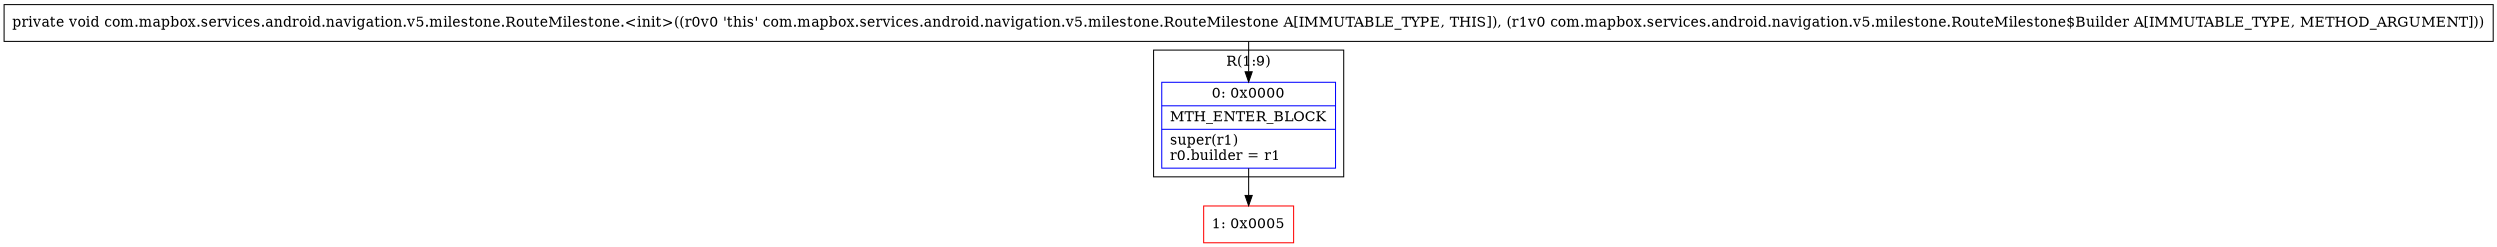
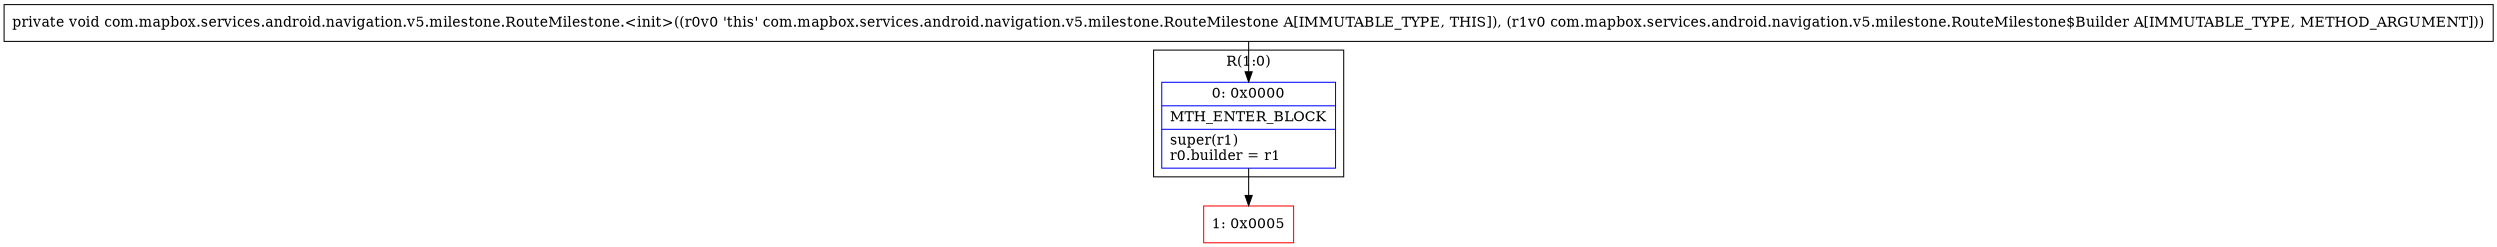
cluster "R(1:9)": label "R(1:9)" -> "R(1:0)"
